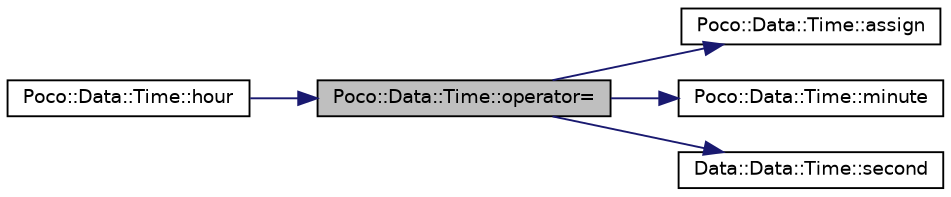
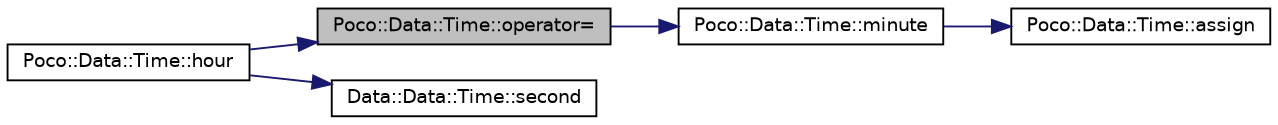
edge "Poco::Data::Time::operator=" -> "Poco::Data::Time::assign": now "Poco::Data::Time::minute" -> "Poco::Data::Time::assign"
edge "Poco::Data::Time::operator=" -> "Data::Data::Time::second": now "Poco::Data::Time::hour" -> "Data::Data::Time::second"
